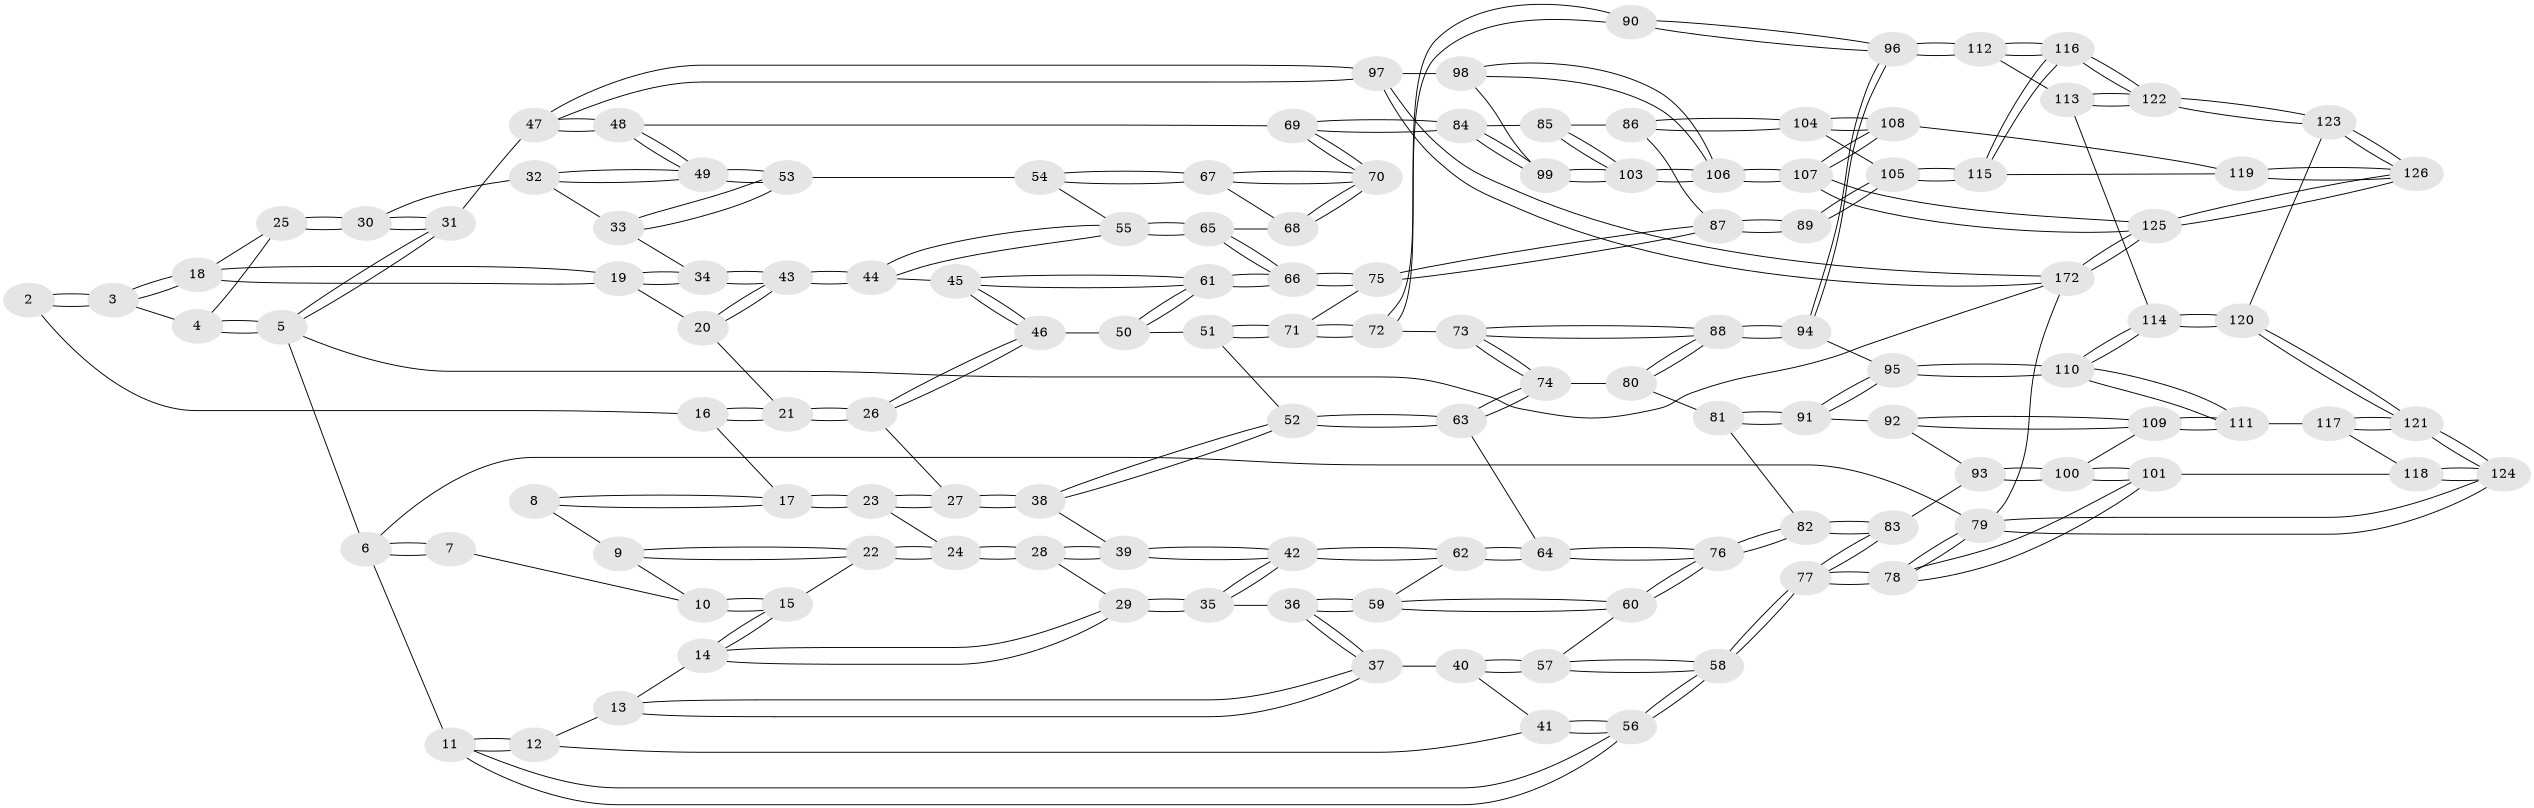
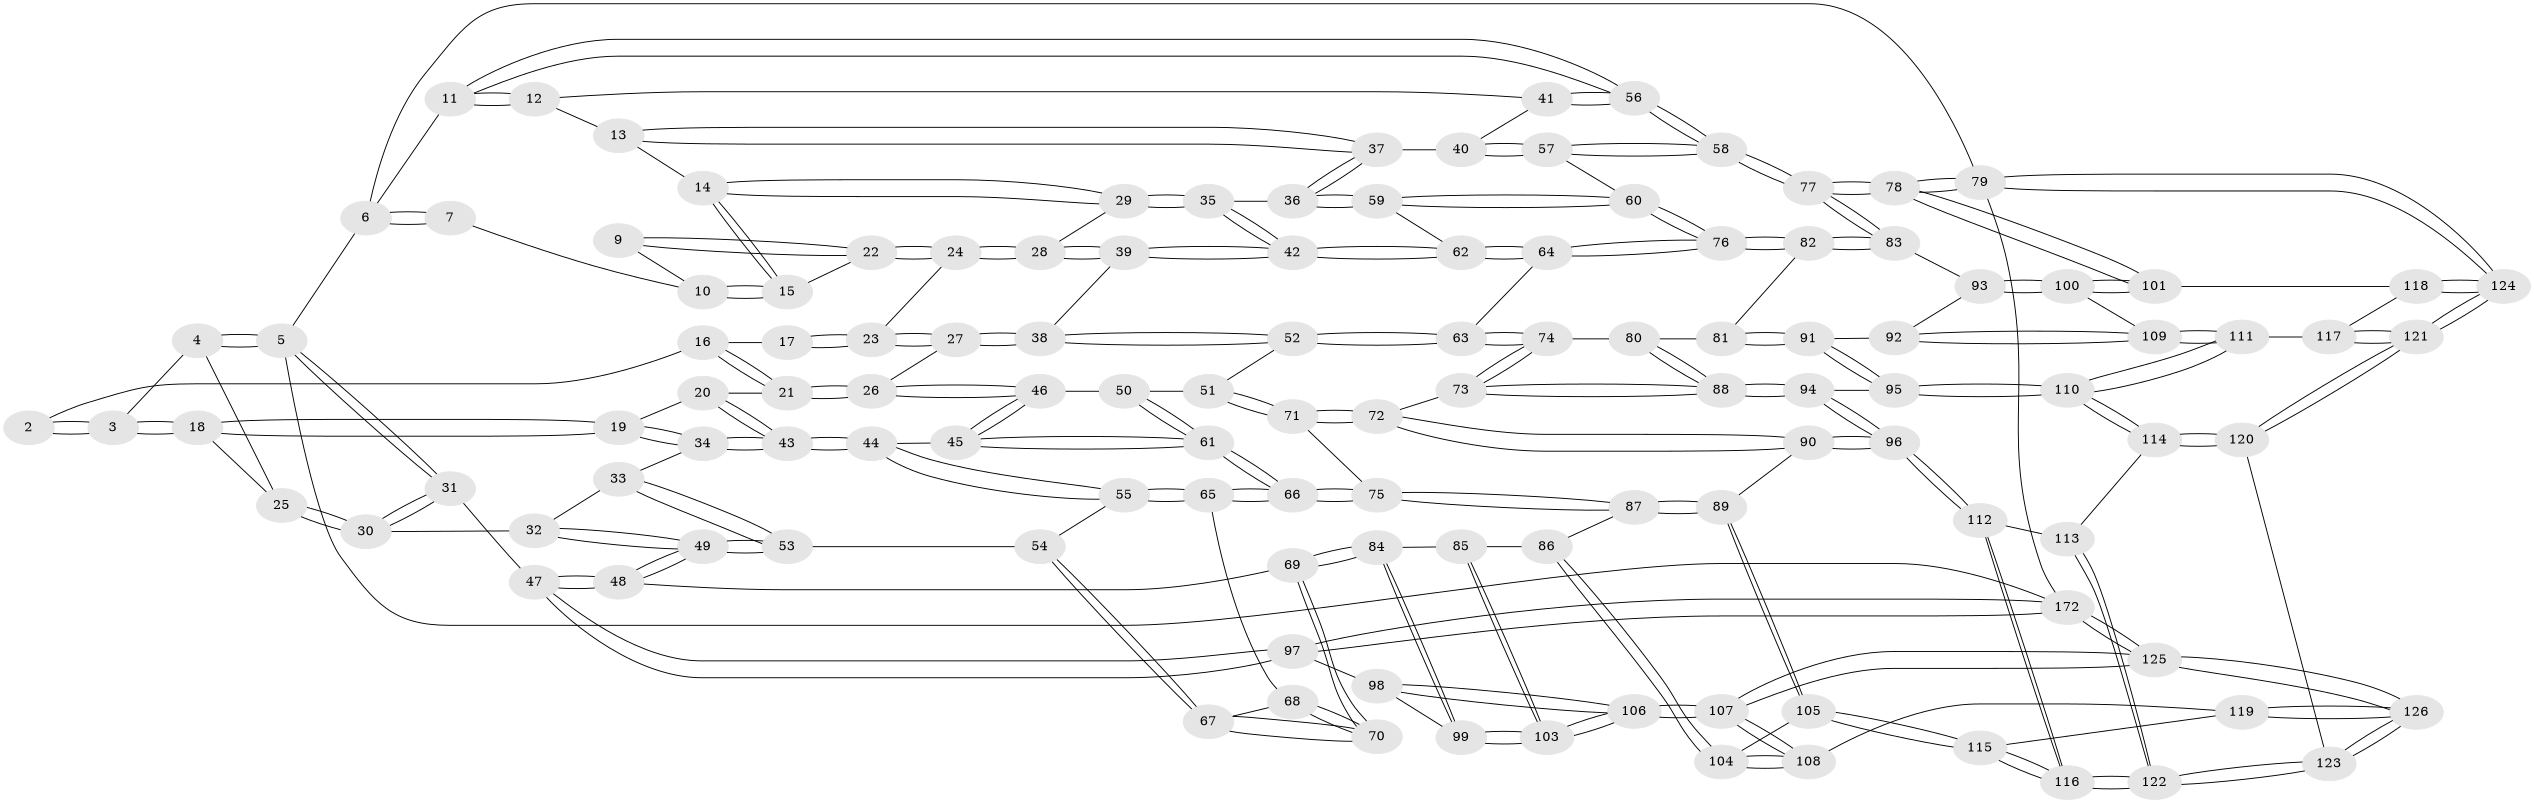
edge "90" -- "89": added
node "8": removed
